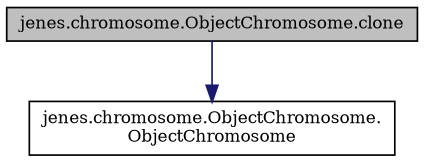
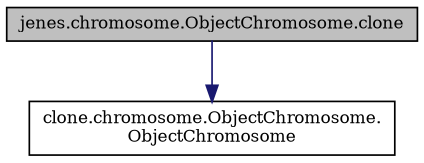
node "jenes.chromosome.ObjectChromosome. ObjectChromosome": label "jenes.chromosome.ObjectChromosome. ObjectChromosome" -> "clone.chromosome.ObjectChromosome. ObjectChromosome"
